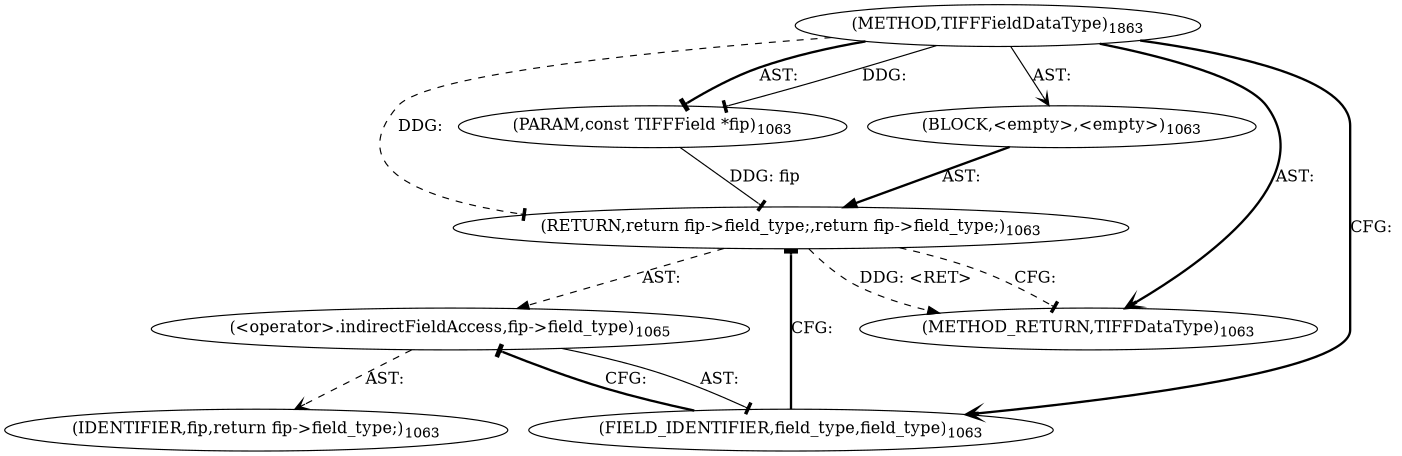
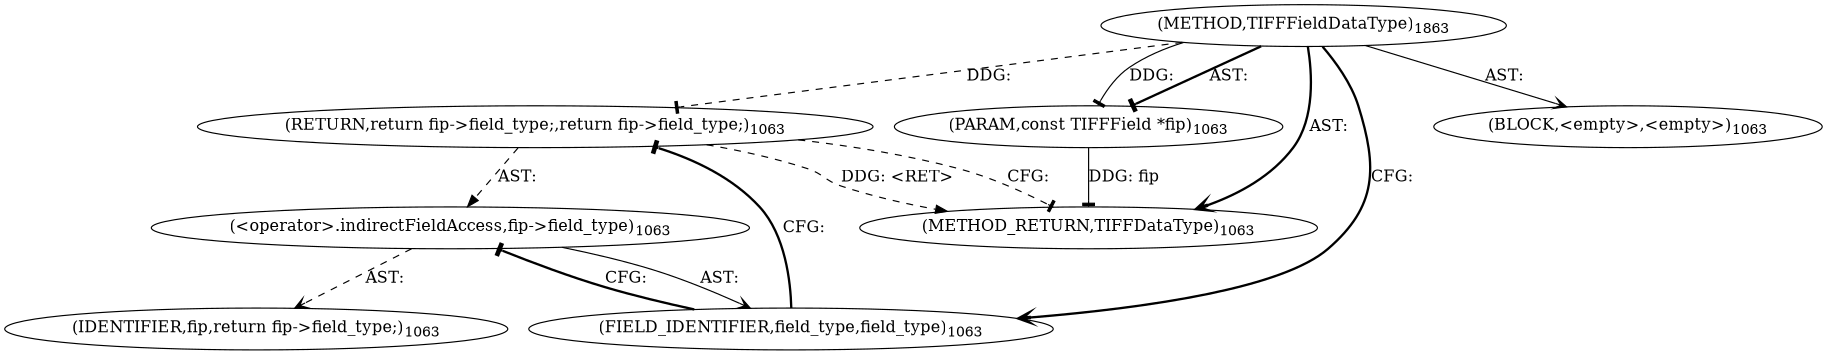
edge "(BLOCK,<empty>,<empty>)" -> "(RETURN,return fip->field_type;,return fip->field_type;)": removed, label "AST:"
edge "(PARAM,const TIFFField *fip)" -> "(RETURN,return fip->field_type;,return fip->field_type;)": now "(PARAM,const TIFFField *fip)" -> "(METHOD_RETURN,TIFFDataType)"
node "(<operator>.indirectFieldAccess,fip->field_type)": text "1065" -> "1063"
edge "(<operator>.indirectFieldAccess,fip->field_type)" -> "(FIELD_IDENTIFIER,field_type,field_type)": arrowhead tee -> vee
